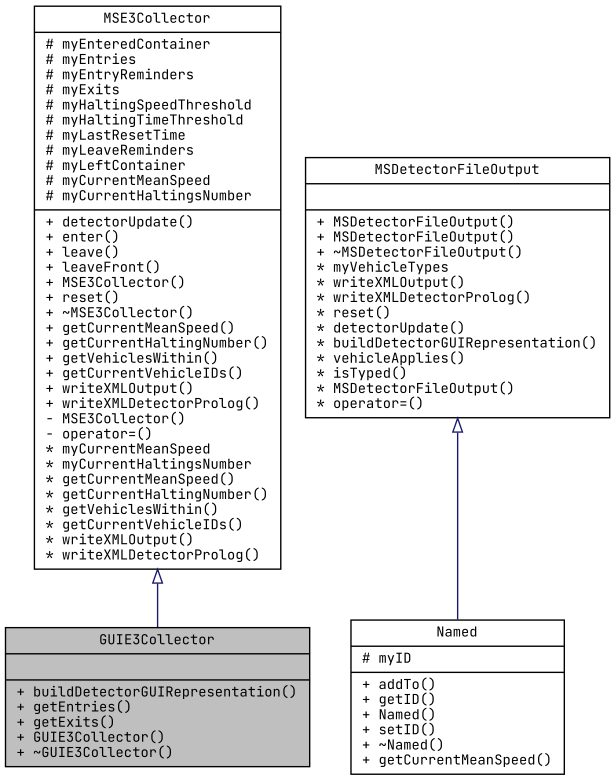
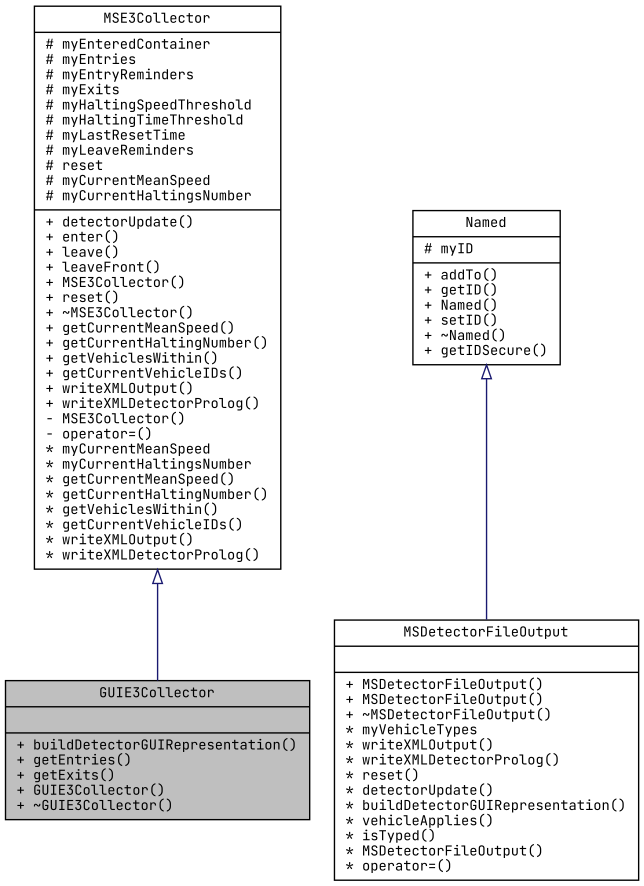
node "MSE3Collector": text "# myLeftContainer" -> "# reset"
edge "Named" -> "MSDetectorFileOutput": reversed
node "Named": text "+ getCurrentMeanSpeed()" -> "+ getIDSecure()"
